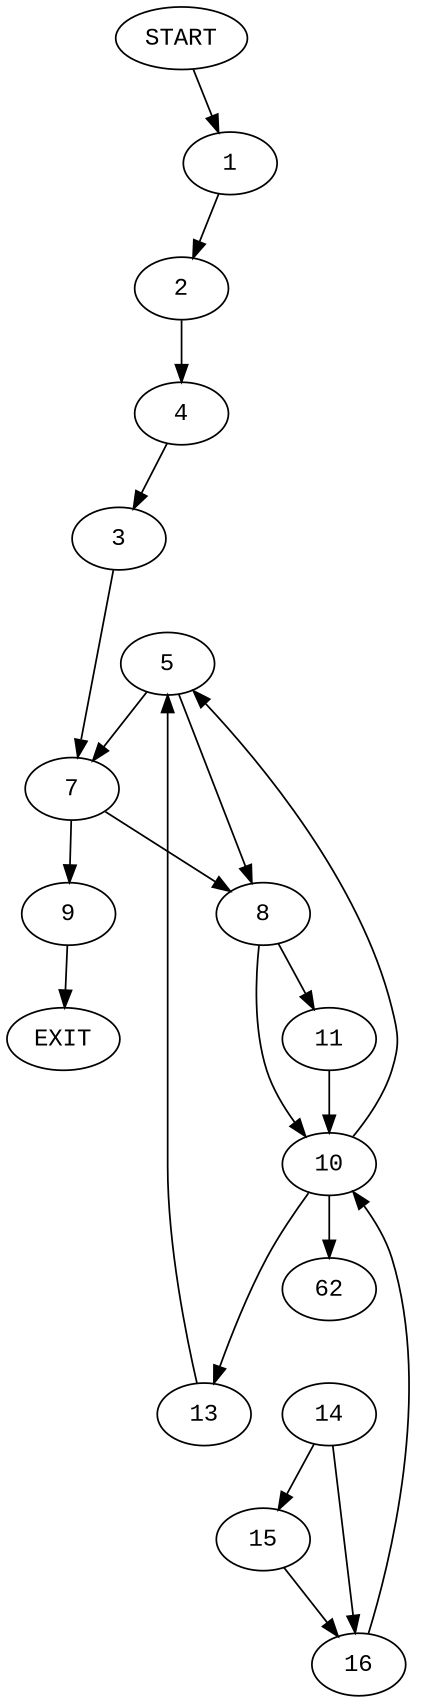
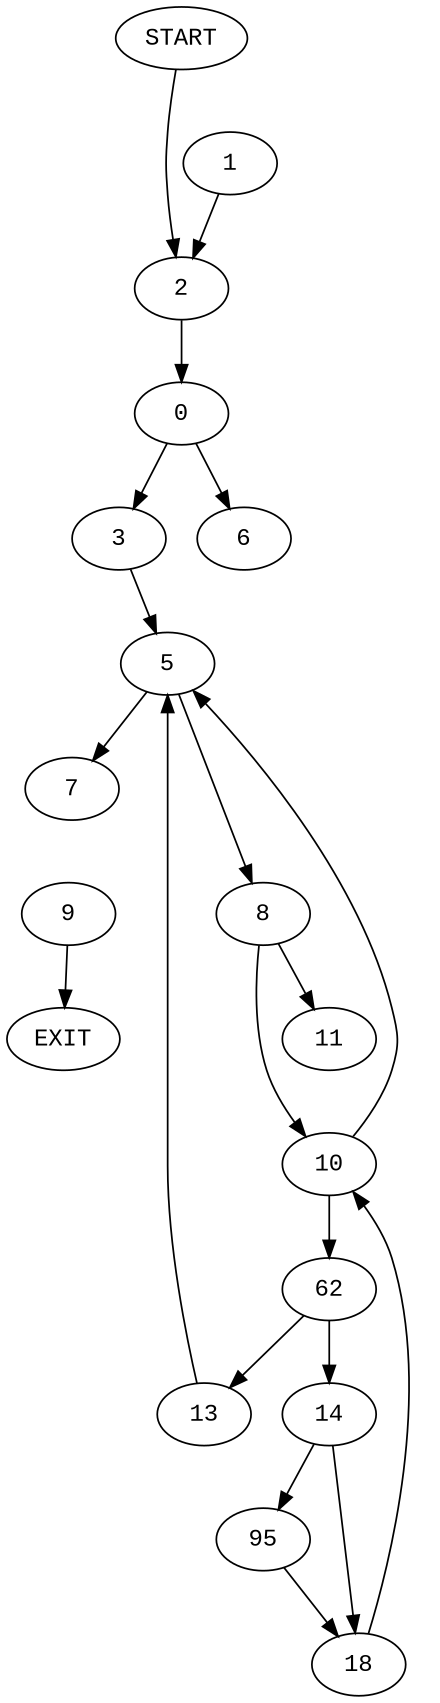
edge "START" -> "1": now "START" -> "2"
node "4": label "4" -> "0"
node "6": added
edge "3" -> "7": now "3" -> "5"
edge "7" -> "9": removed
edge "7" -> "8": removed
edge "11" -> "10": removed
edge "10" -> "13": now "62" -> "13"
edge "62" -> "14": added
node "15": label "15" -> "95"
node "16": label "16" -> "18"
